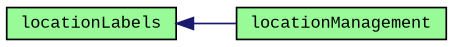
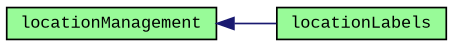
edge "locationManagement" -> "locationLabels": reversed
